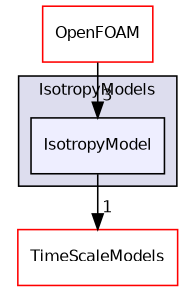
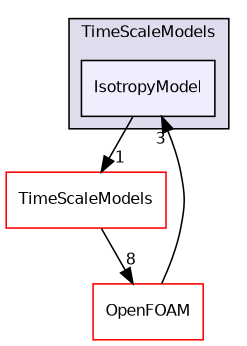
cluster "IsotropyModels": label "IsotropyModels" -> "TimeScaleModels"
edge "TimeScaleModels" -> "OpenFOAM": added
